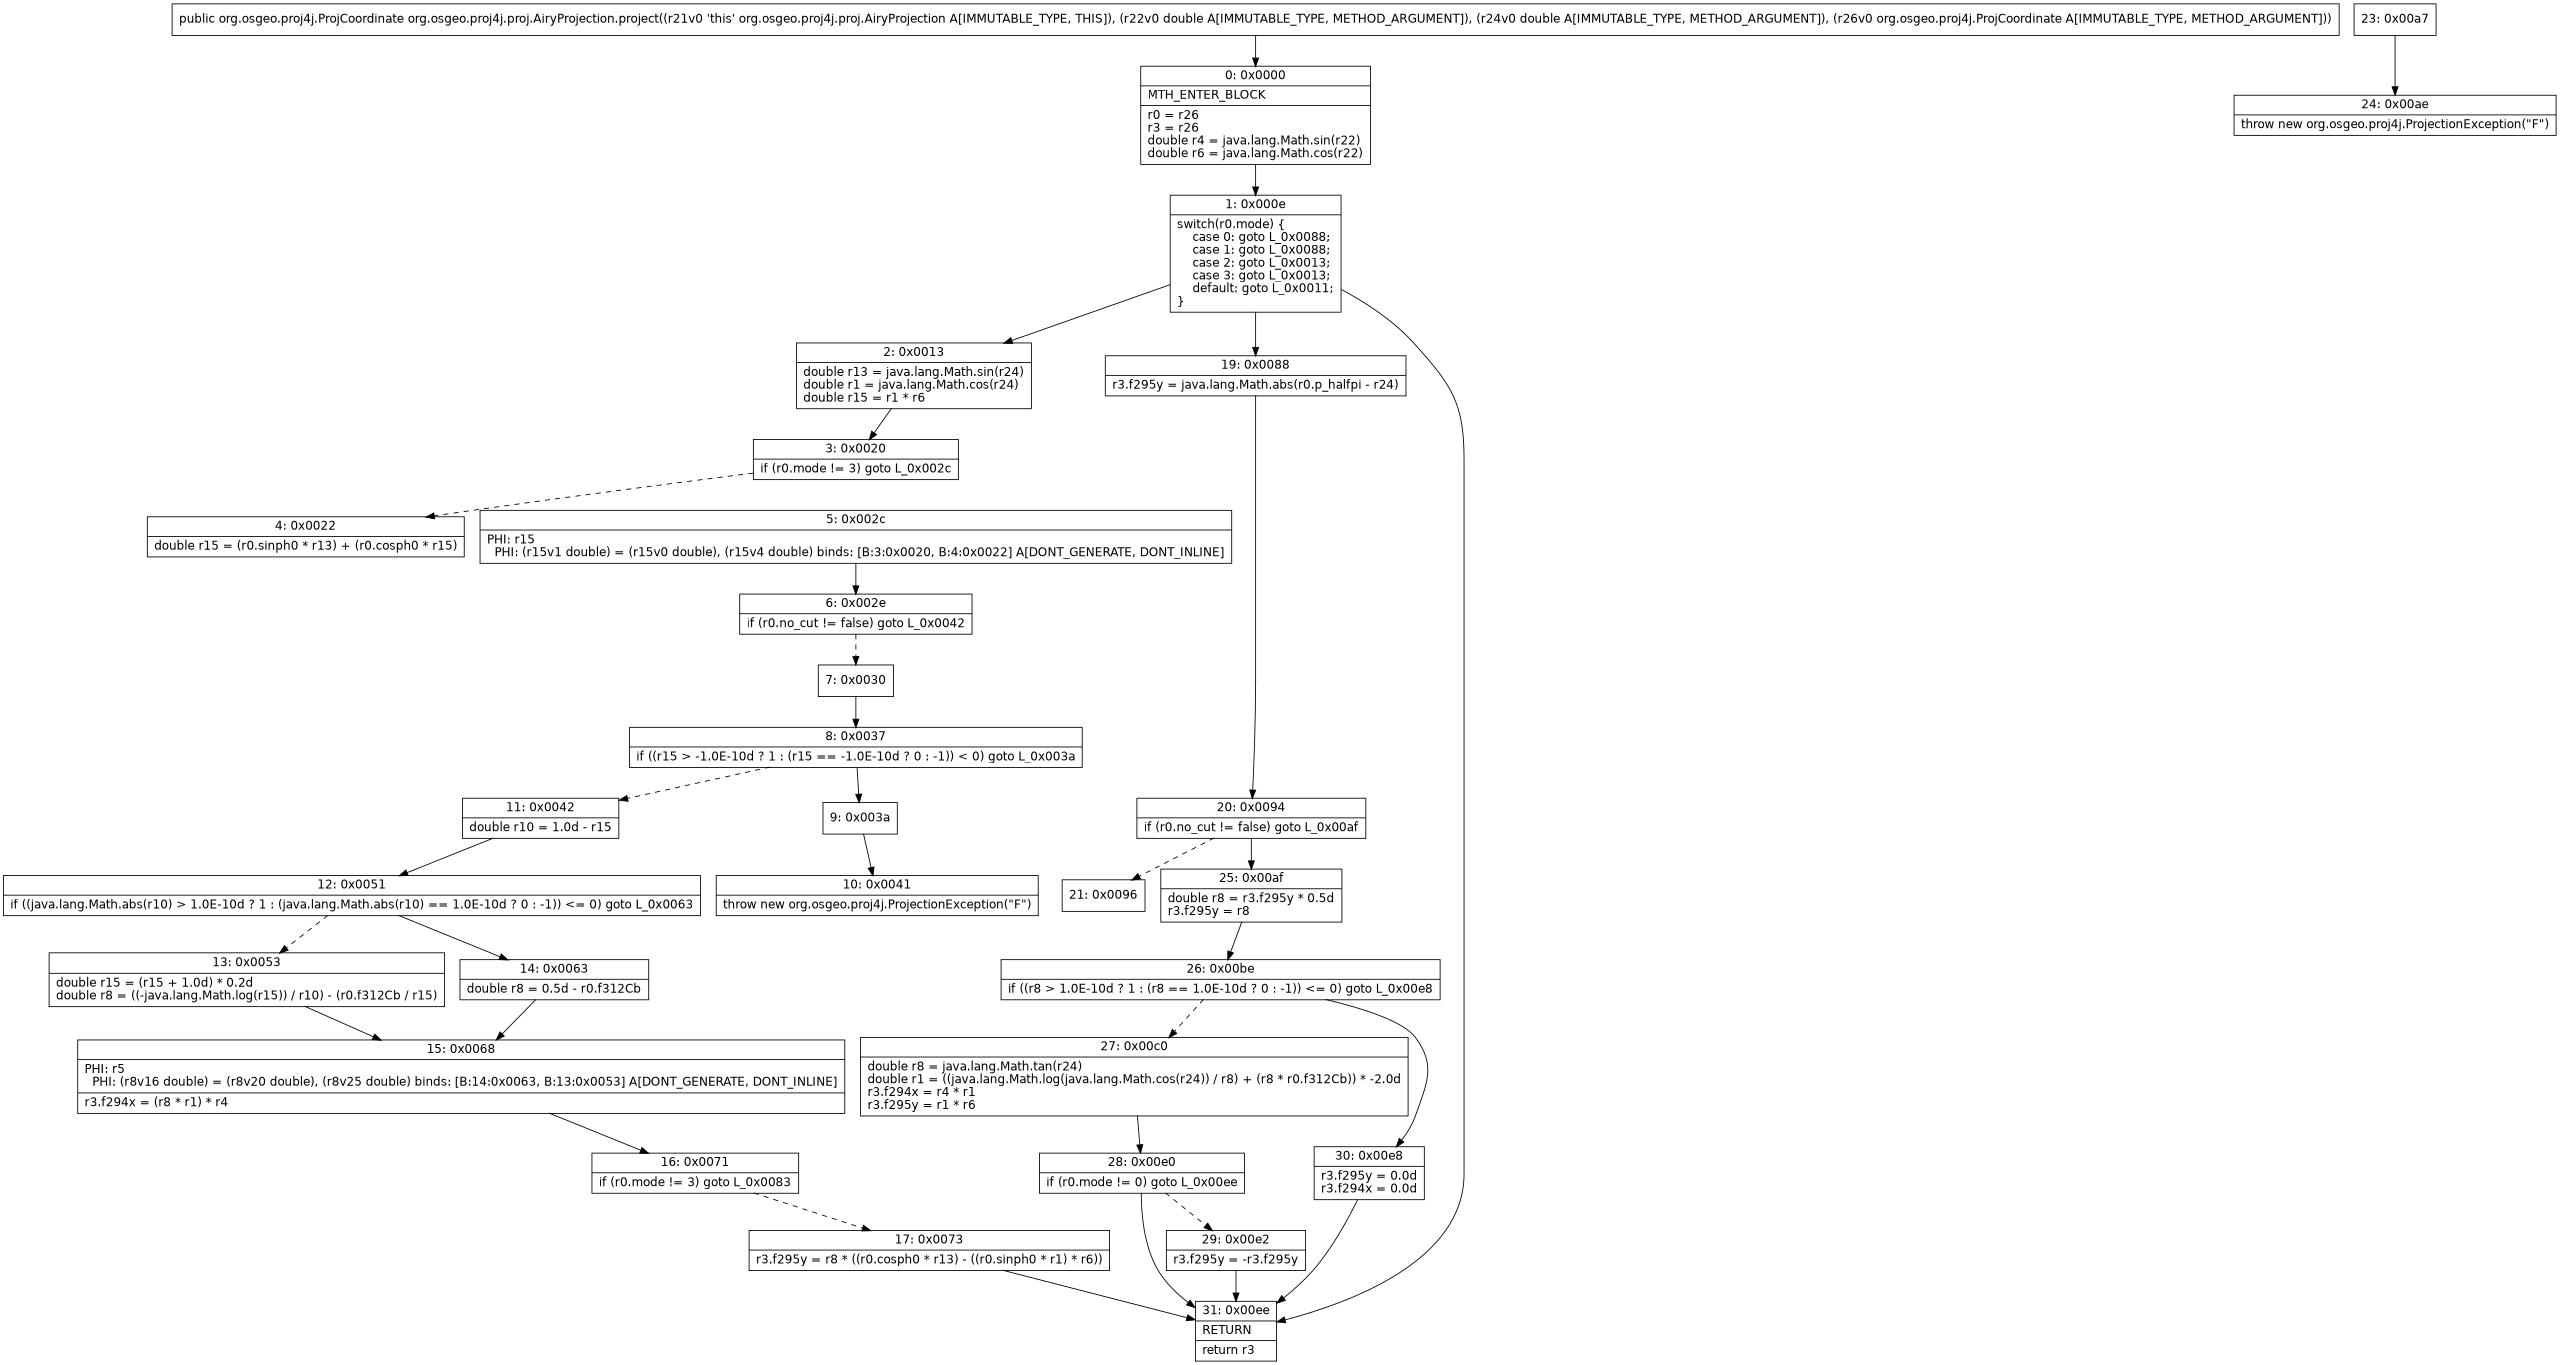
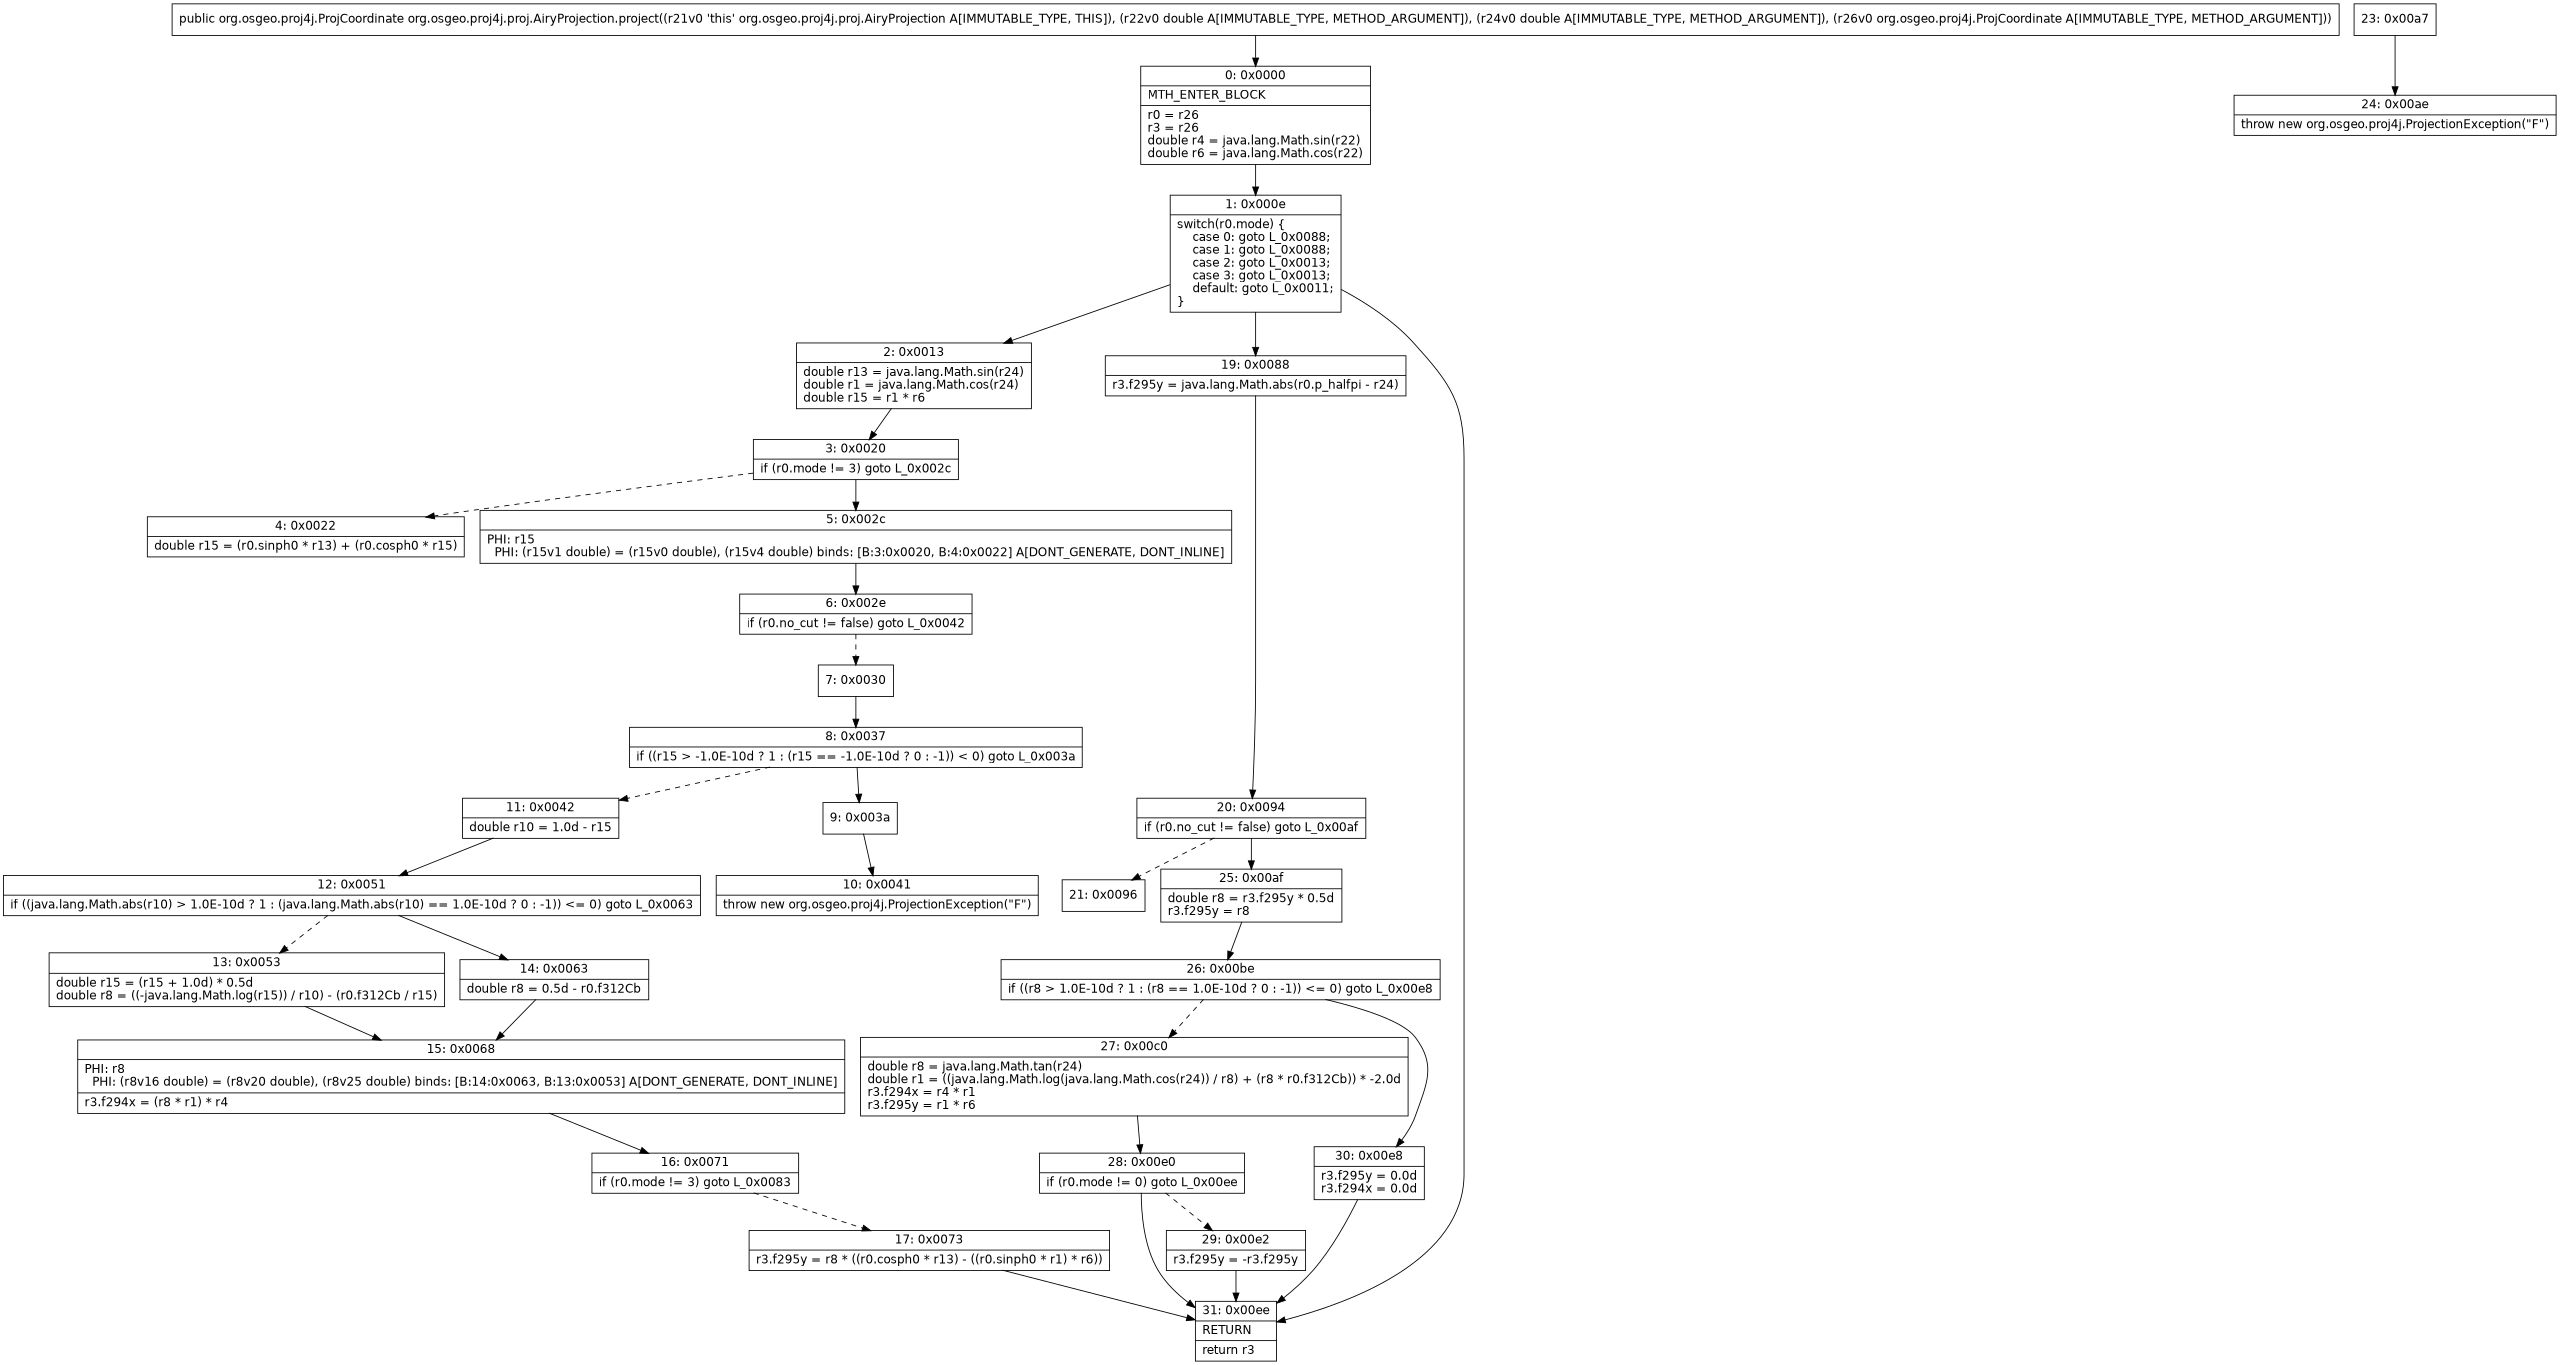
edge "3: 0x0020" -> "5: 0x002c": added
node "13: 0x0053": text "double r15 = (r15 + 1.0d) * 0.2d" -> "double r15 = (r15 + 1.0d) * 0.5d"
node "15: 0x0068": text "PHI: r5" -> "PHI: r8"
